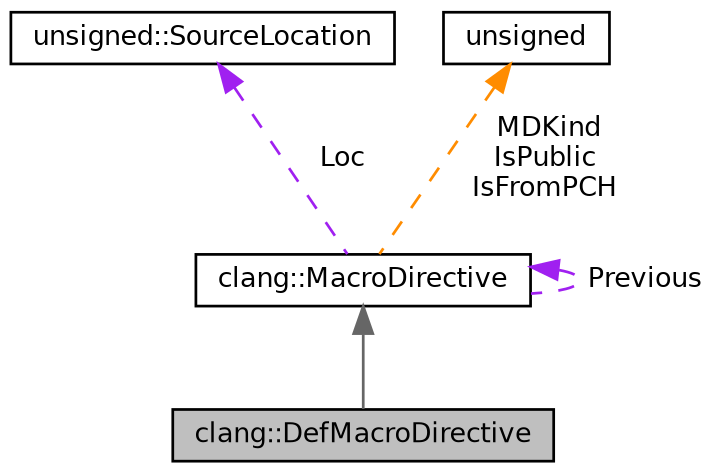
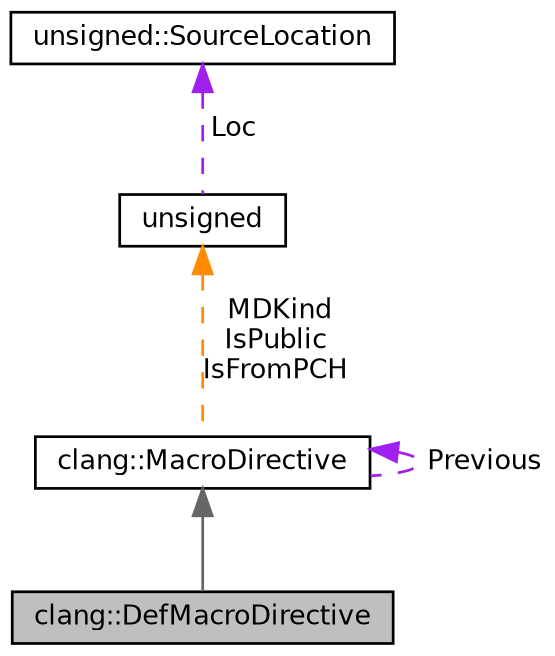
edge "clang::MacroDirective" -> "unsigned::SourceLocation": now "unsigned" -> "unsigned::SourceLocation"
